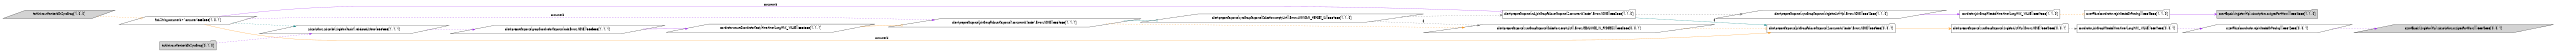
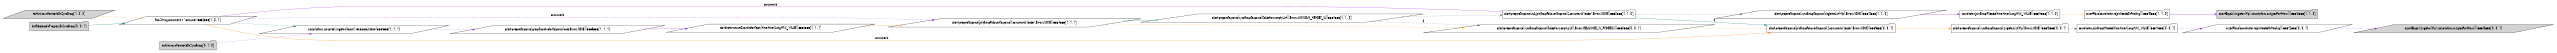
node "testRebalanceInProgressOnSyncGroup['0', '0', '1']": added
